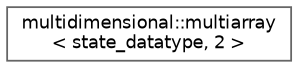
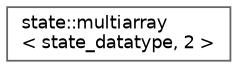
node "multidimensional::multiarray < state_datatype, 2 >": label "multidimensional::multiarray < state_datatype, 2 >" -> "state::multiarray < state_datatype, 2 >"
